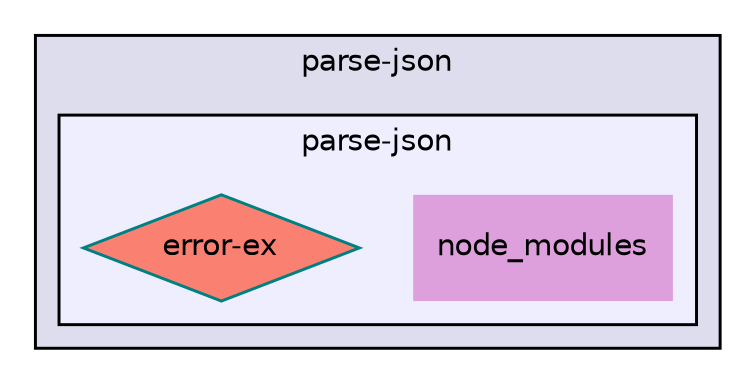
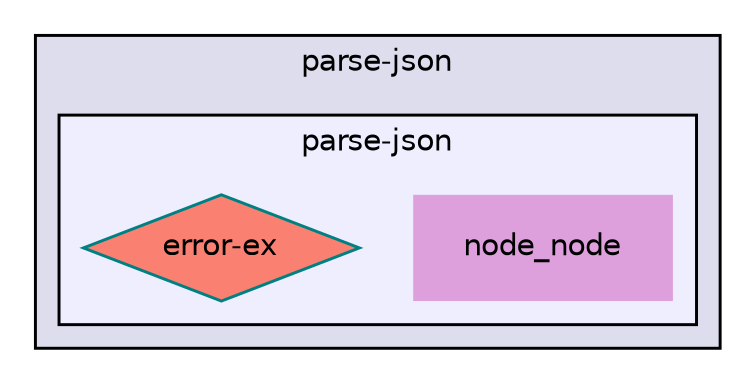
node "node_modules": label "node_modules" -> "node_node"
